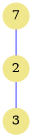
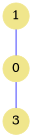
node "7": label "7" -> "1"
node "2": label "2" -> "0"
